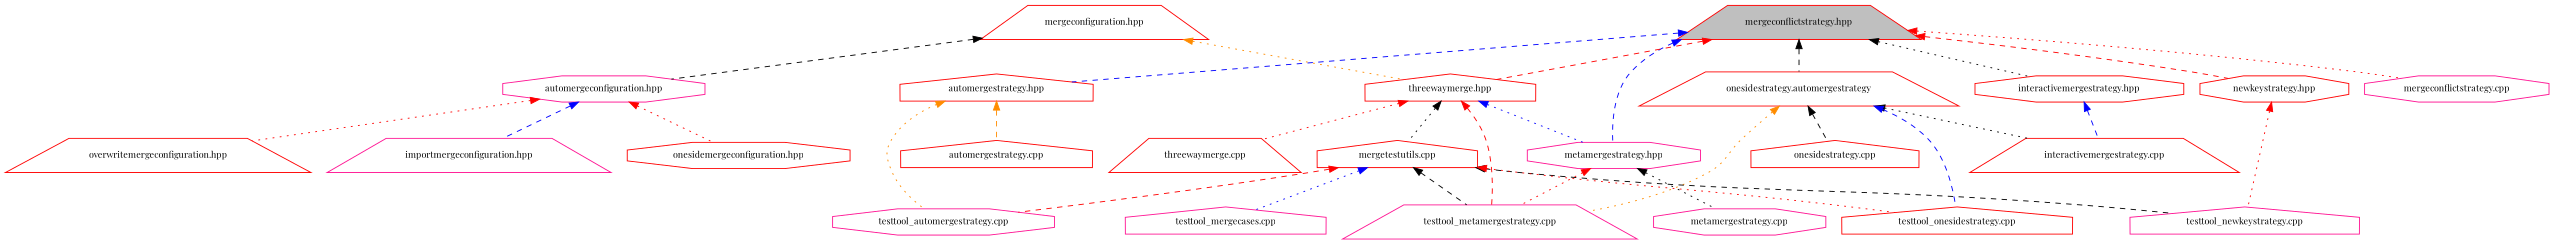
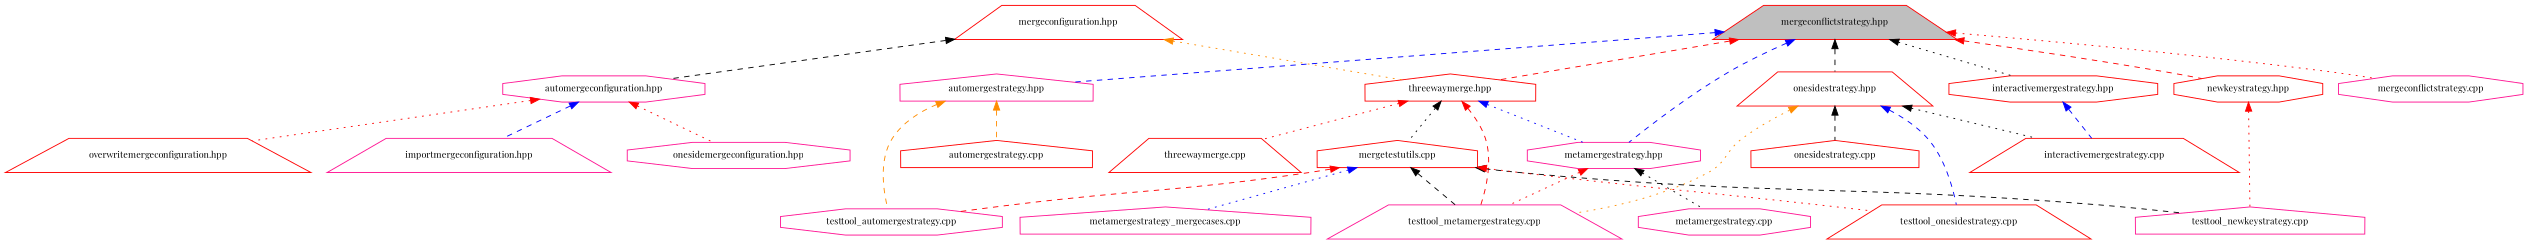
node "automergestrategy.hpp": color red -> deeppink
node "onesidestrategy.automergestrategy": label "onesidestrategy.automergestrategy" -> "onesidestrategy.hpp"
edge "testtool_automergestrategy.cpp" -> "automergestrategy.hpp": style dotted -> dashed
node "onesidemergeconfiguration.hpp": color red -> deeppink
node "testtool_mergecases.cpp": label "testtool_mergecases.cpp" -> "metamergestrategy_mergecases.cpp"
node "testtool_onesidestrategy.cpp": shape house -> trapezium
